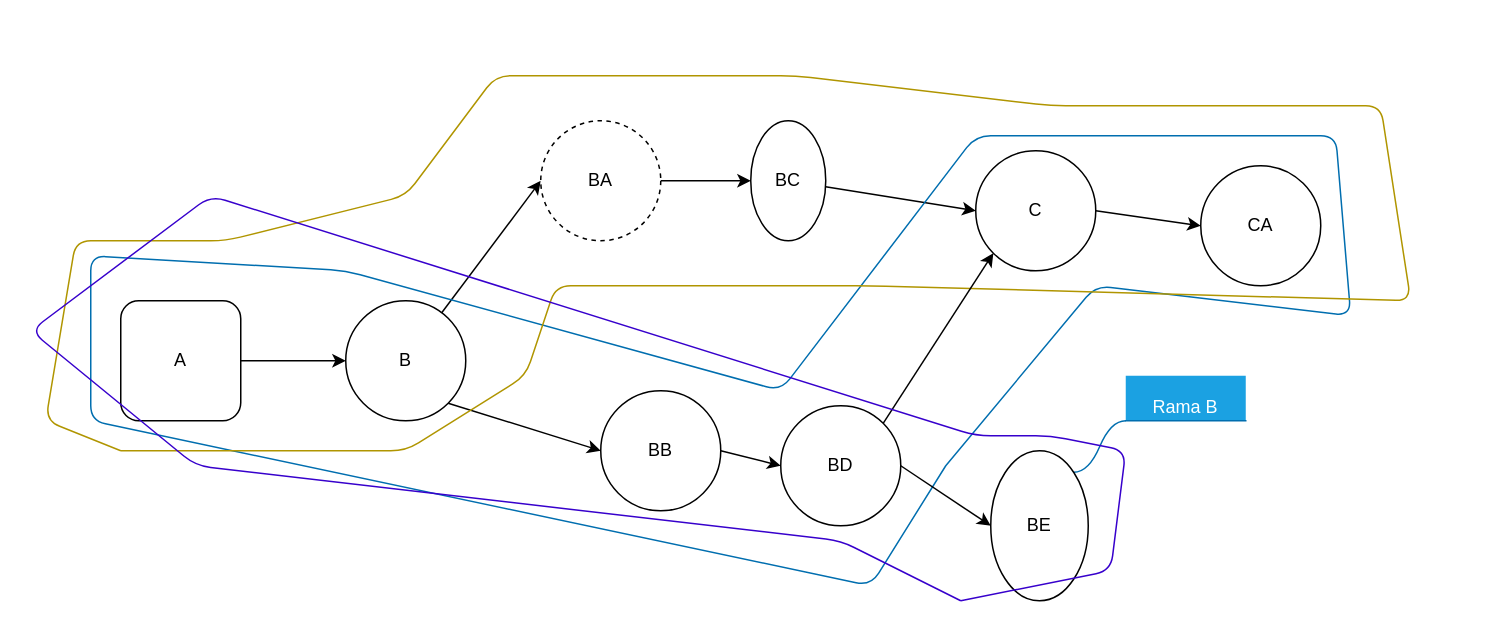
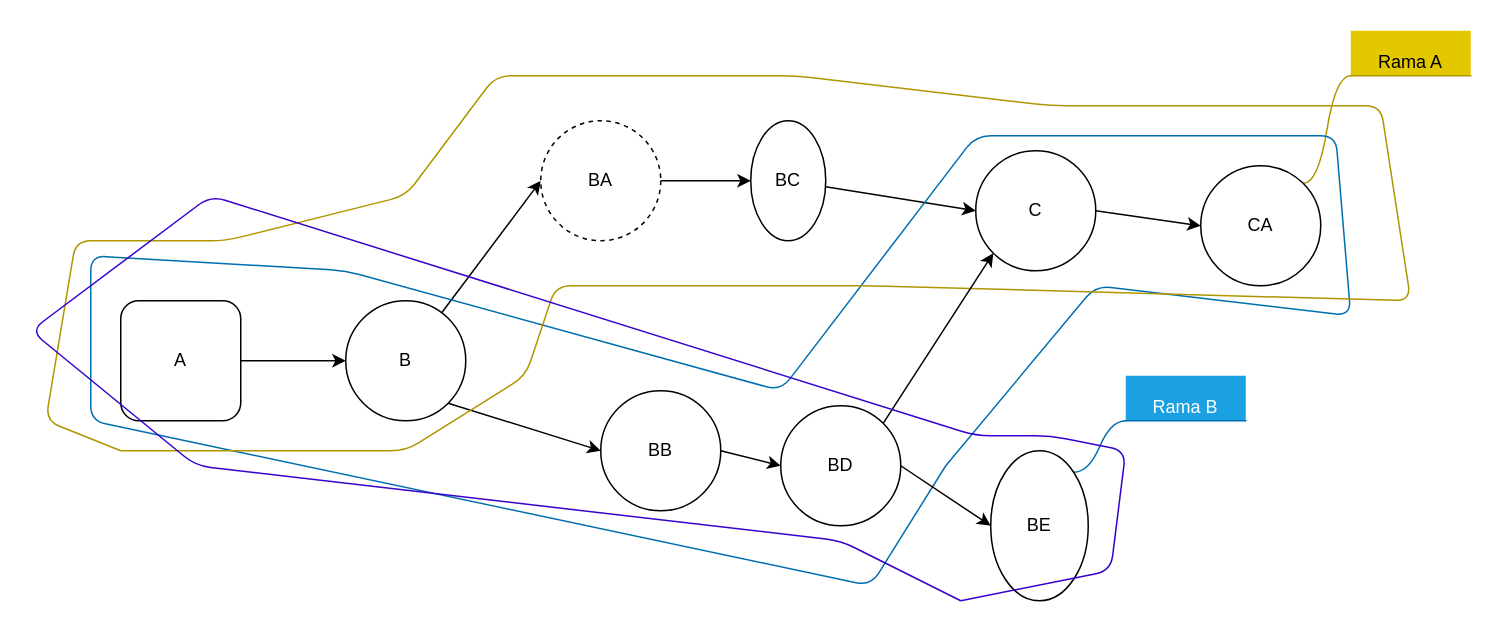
node "Rama A": added
edge "Rama A" -- "CA": added
